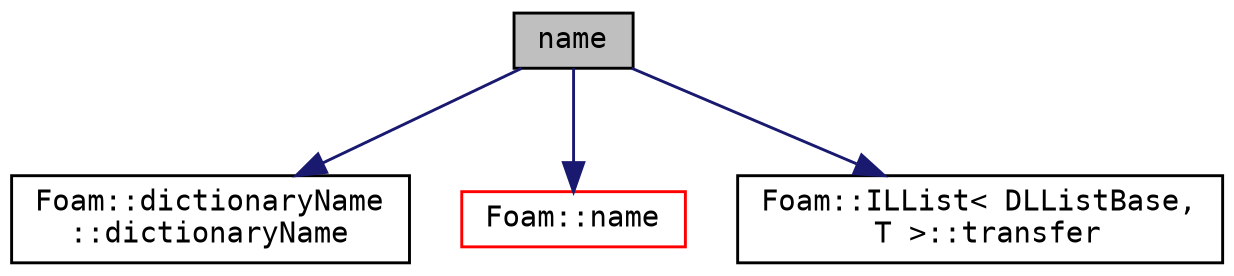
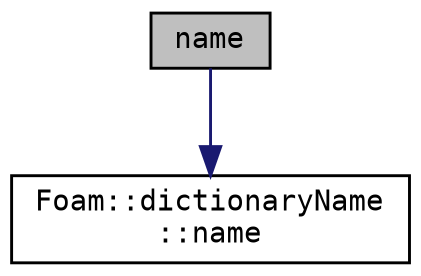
node "Foam::dictionaryName ::dictionaryName": label "Foam::dictionaryName ::dictionaryName" -> "Foam::dictionaryName ::name"
node "Foam::name": removed
node "Foam::ILList< DLListBase, T >::transfer": removed
